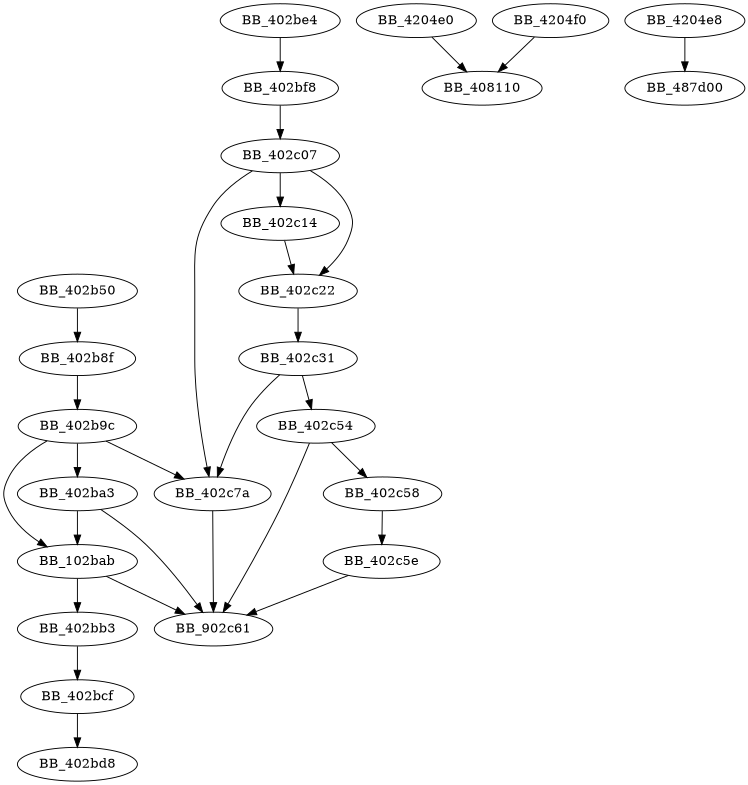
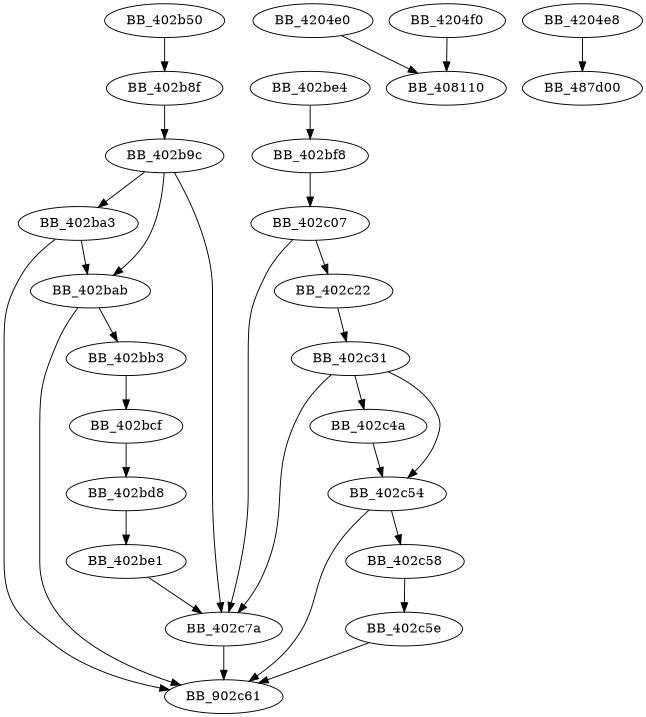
node "BB_402c14": removed
node "BB_402c4a": added
node "BB_102bab": label "BB_102bab" -> "BB_402bab"
node "BB_402be1": added
